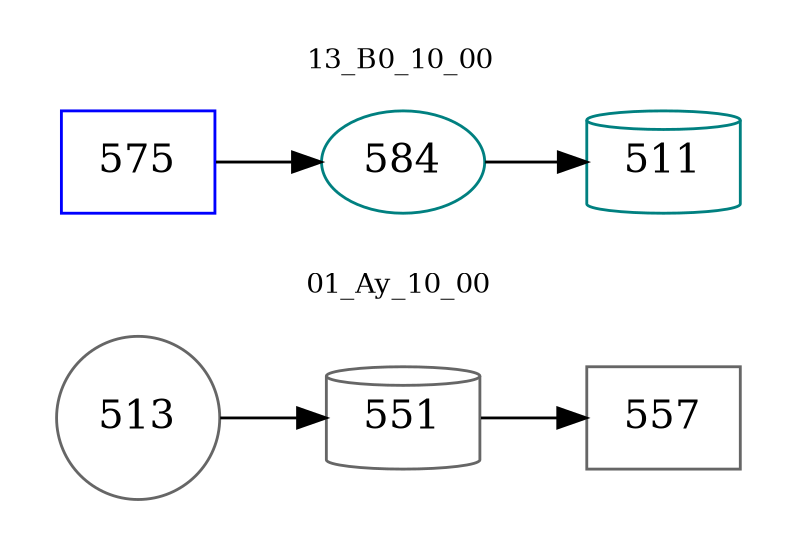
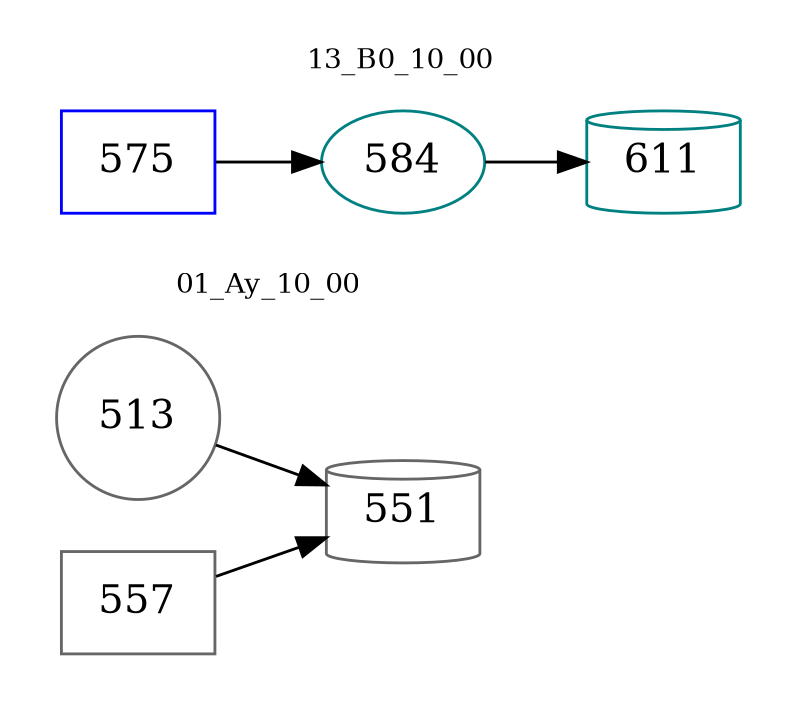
node "511": label "511" -> "611"
edge "551" -> "557": reversed
